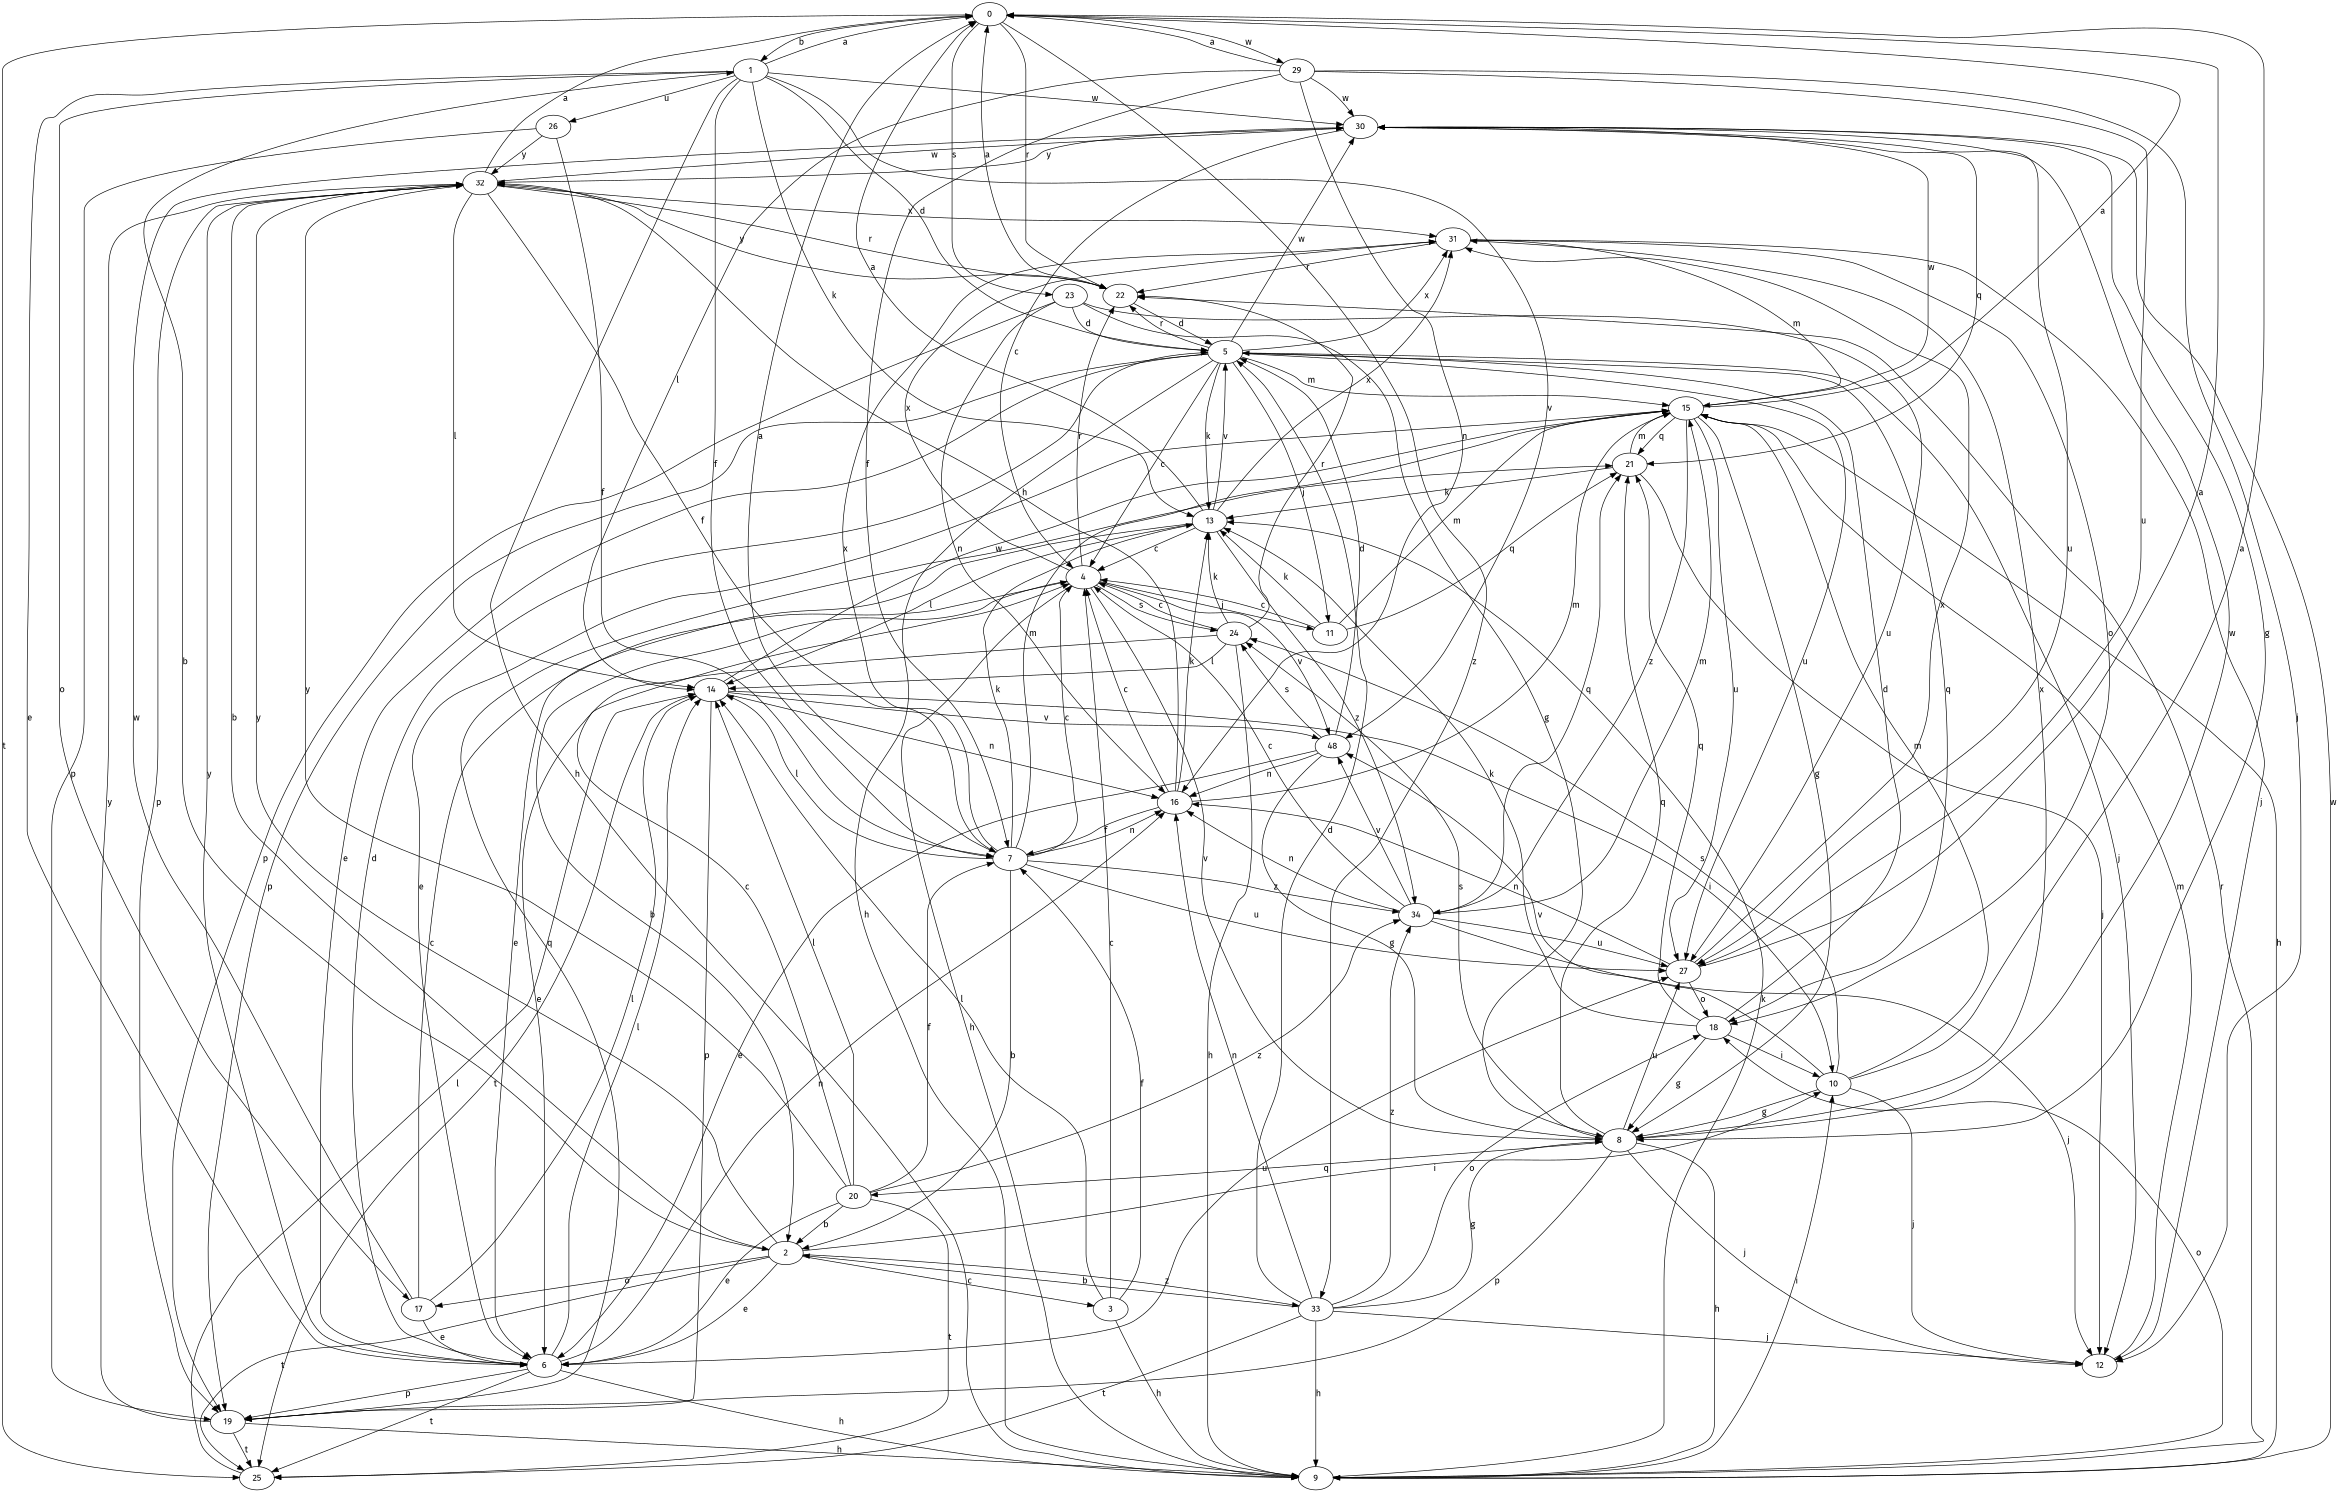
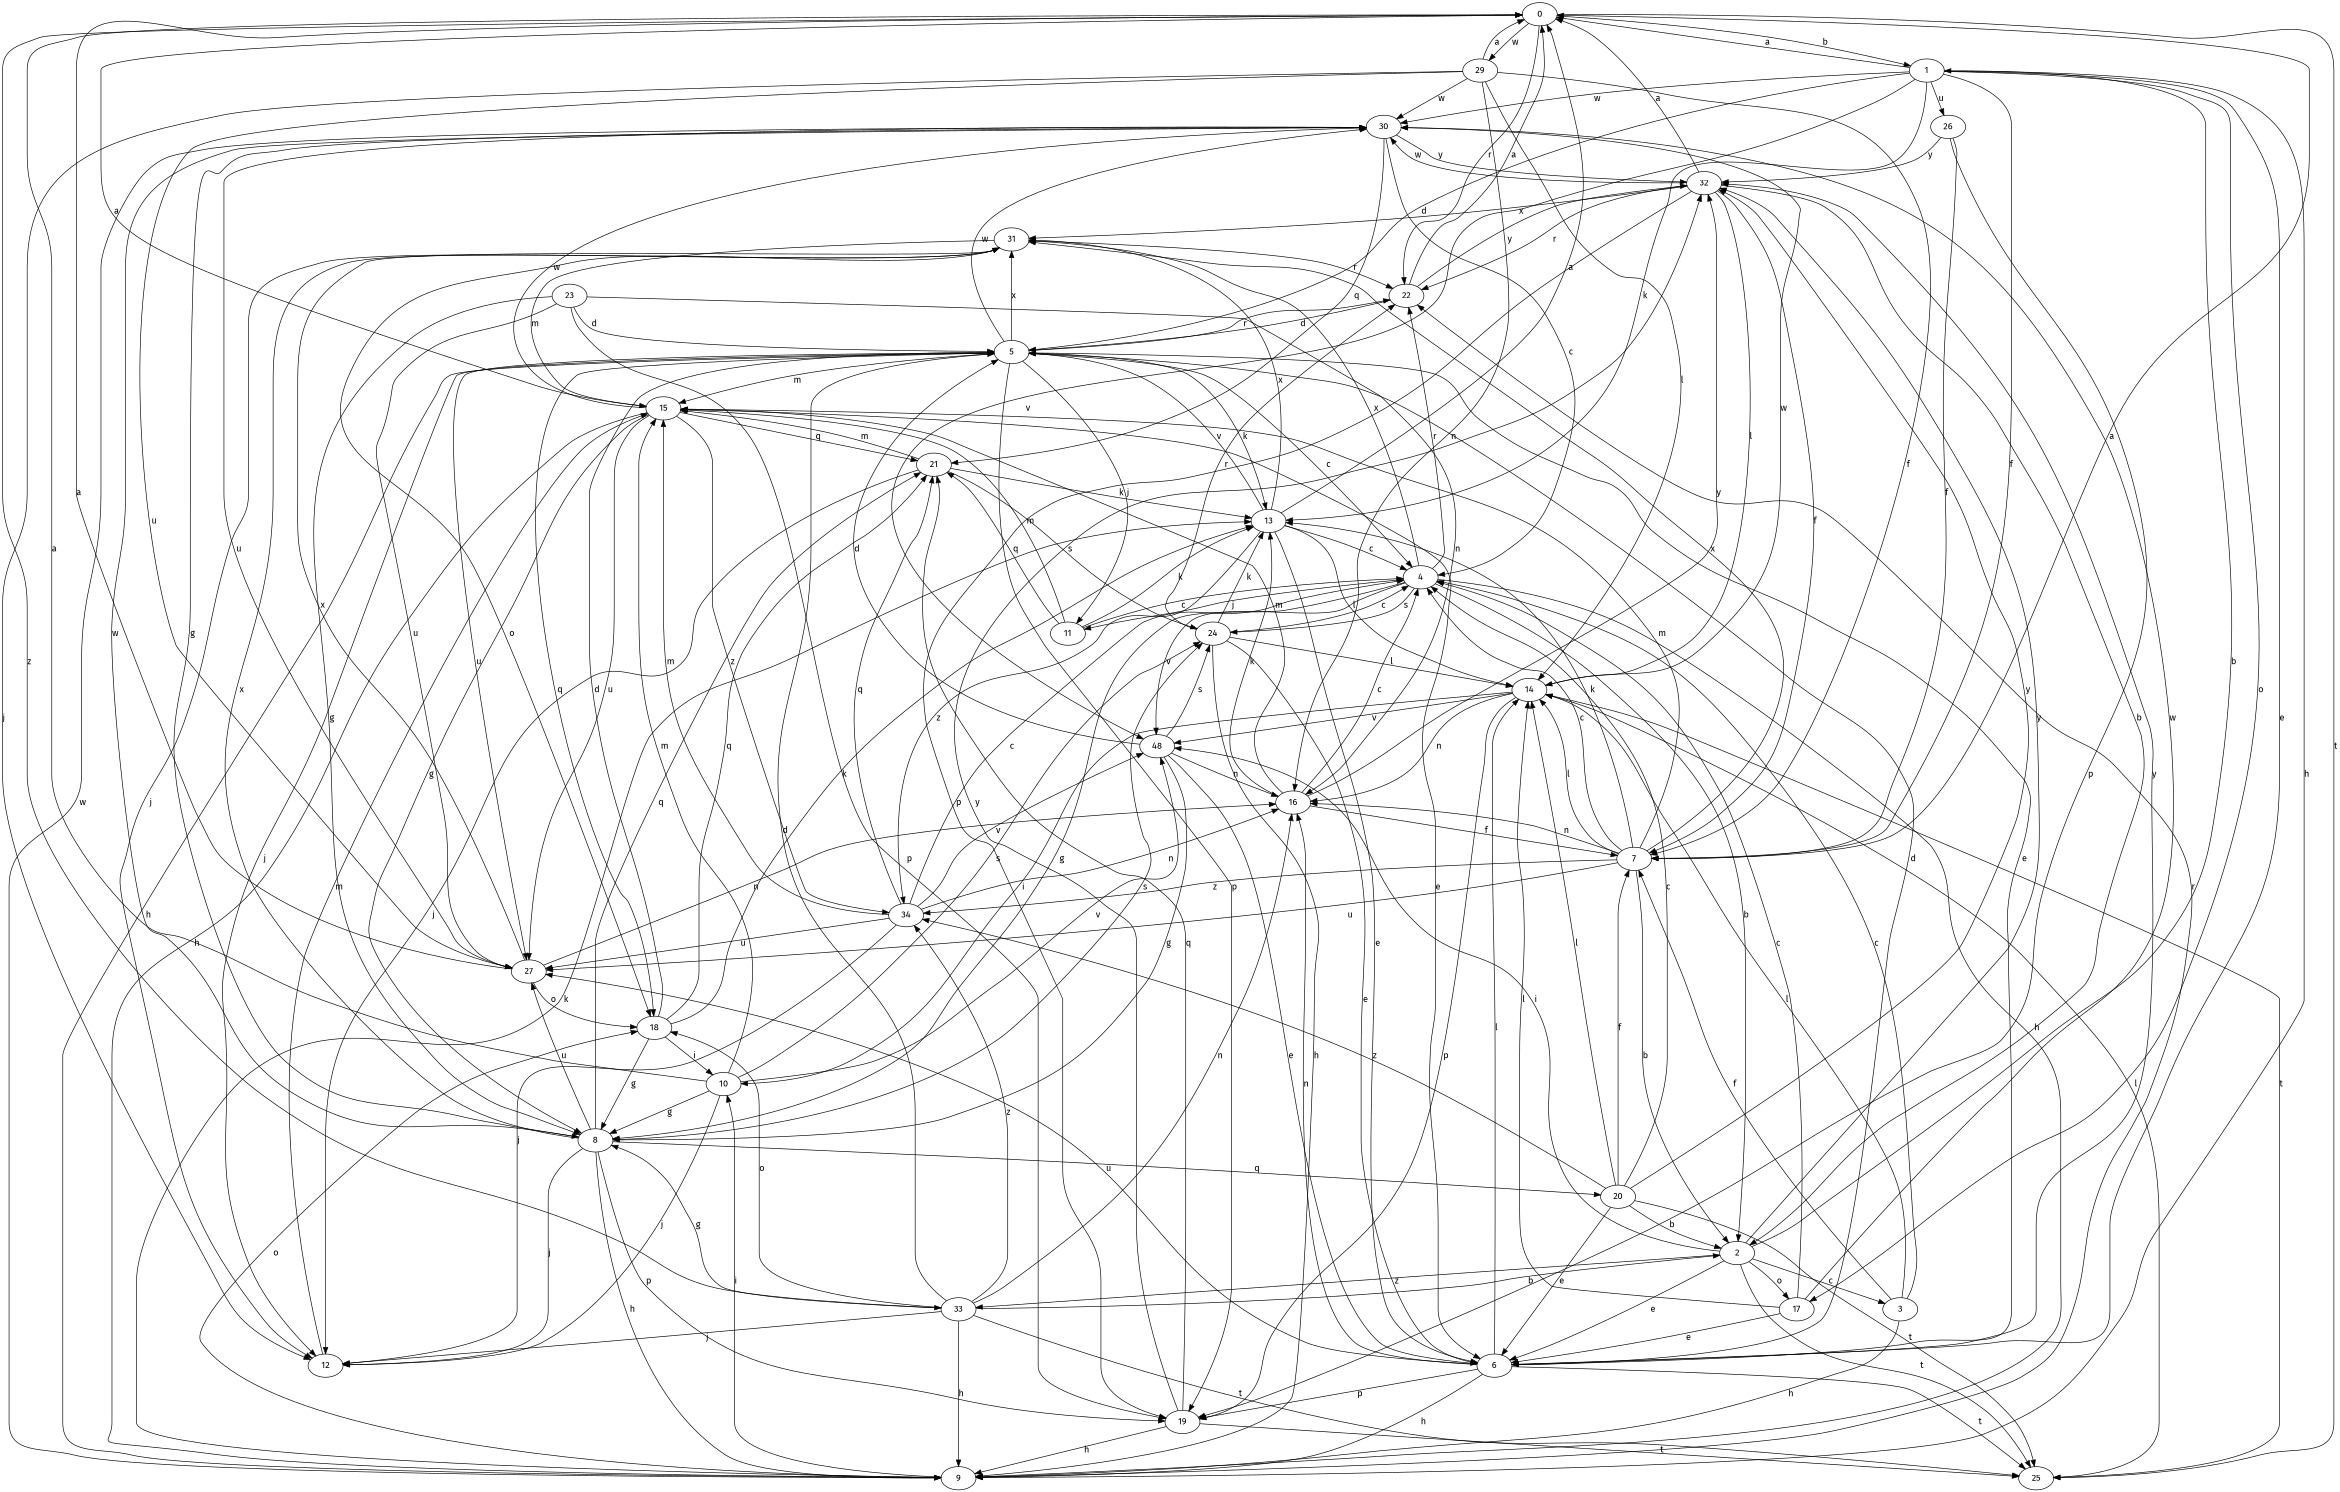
edge "0" -> "23": removed, label "s"
edge "14" -> "15": now "14" -> "30"
edge "16" -> "32": label "h" -> "y"
edge "21" -> "24": added, label "s"
edge "4" -> "8": label "v" -> "g"
edge "2" -> "10": now "2" -> "48"
